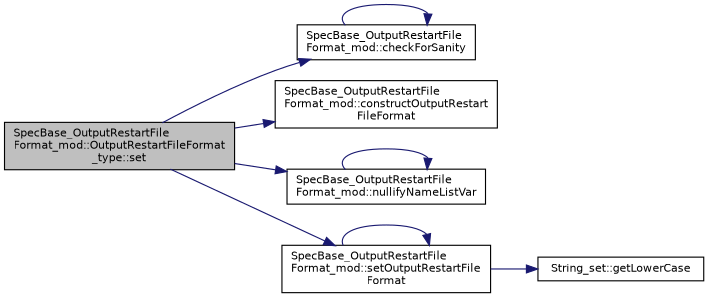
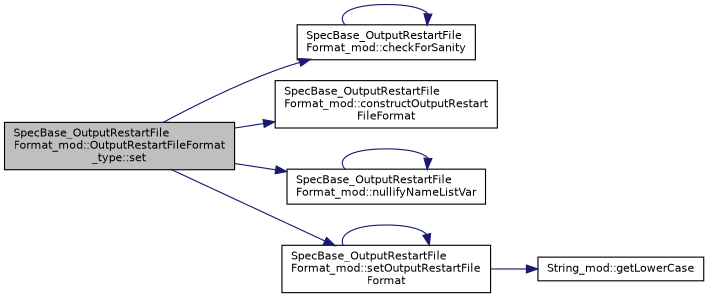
node "String_set::getLowerCase": label "String_set::getLowerCase" -> "String_mod::getLowerCase"
